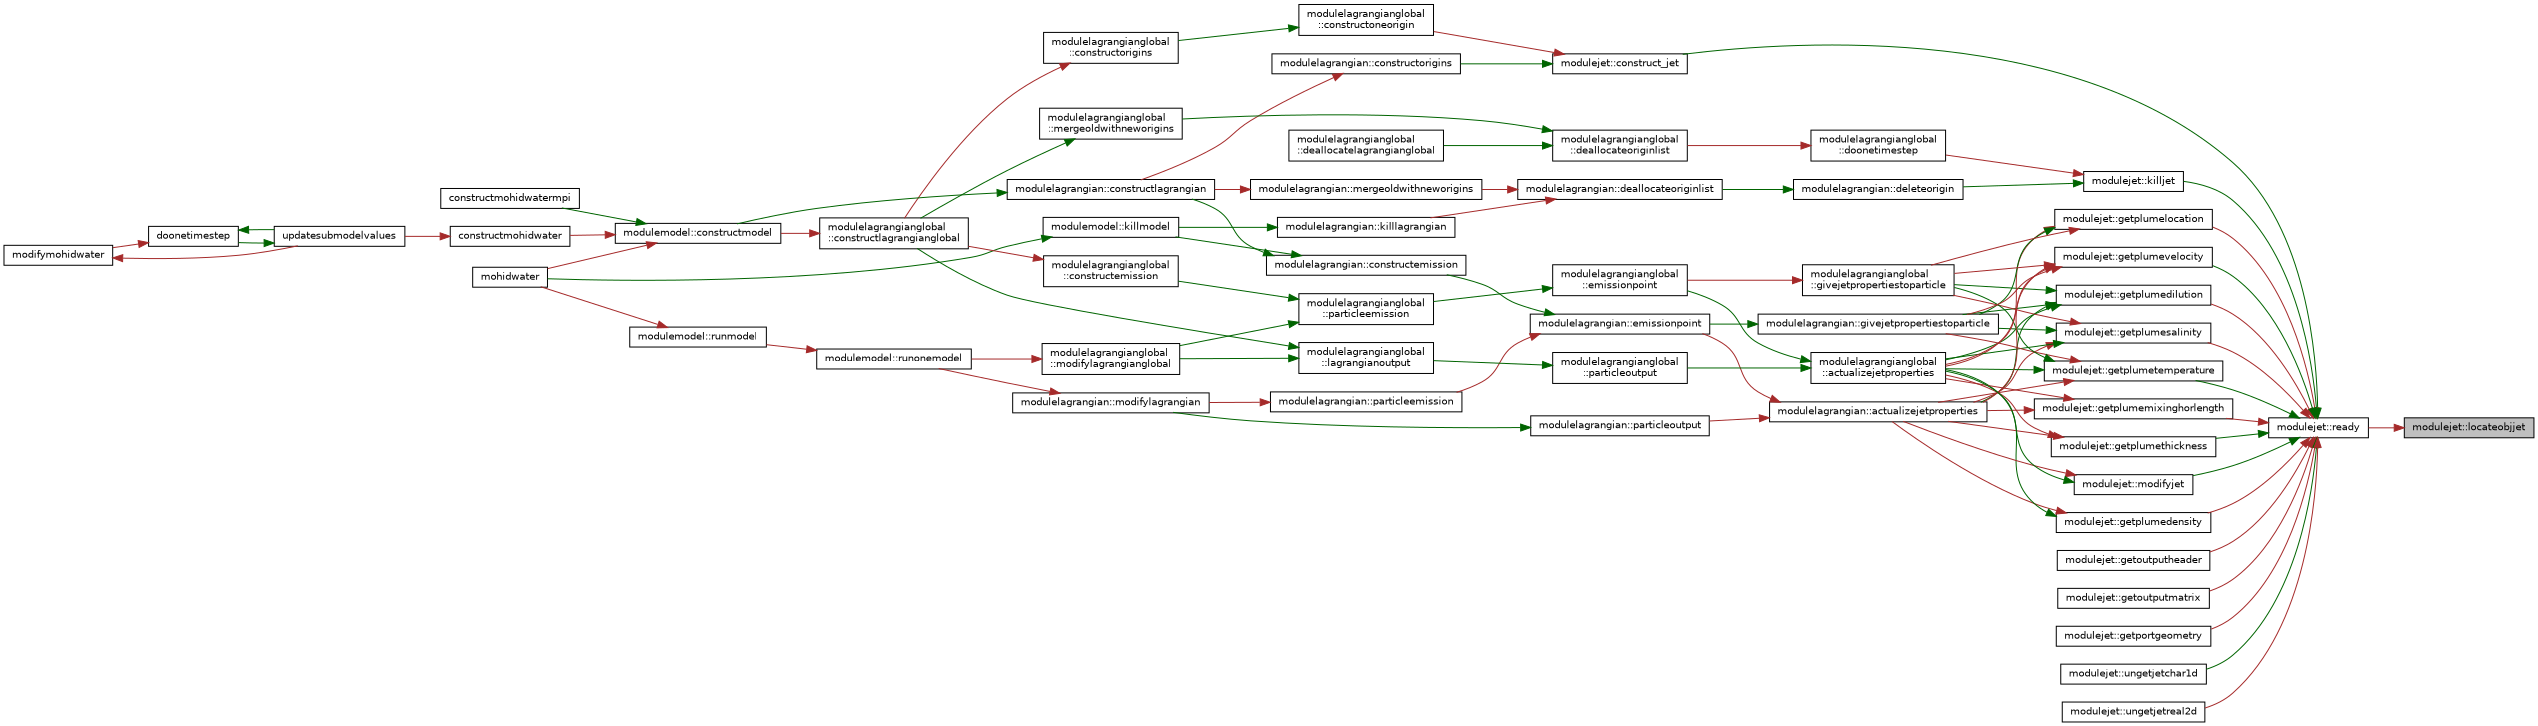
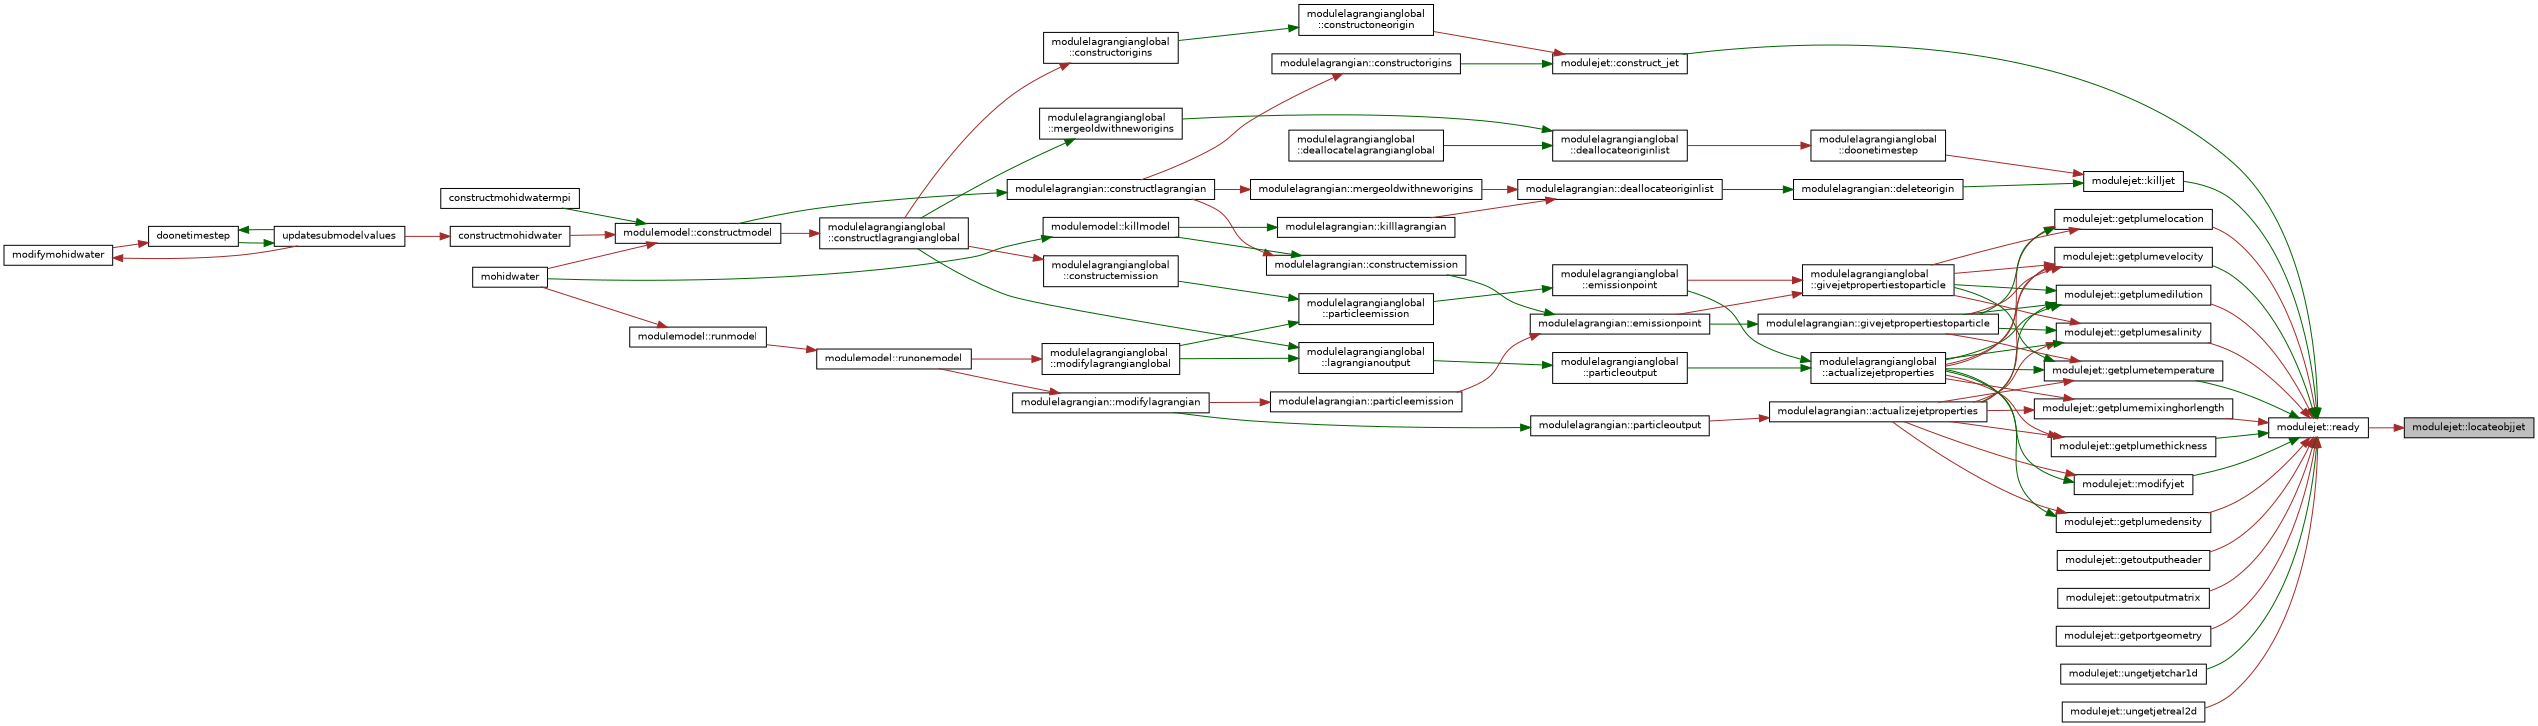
edge "modulelagrangian::constructlagrangian" -> "modulelagrangian::constructemission": color darkgreen -> brown
edge "modulelagrangian::emissionpoint" -> "modulelagrangian::actualizejetproperties": now "modulelagrangian::emissionpoint" -> "modulelagrangianglobal ::givejetpropertiestoparticle"
